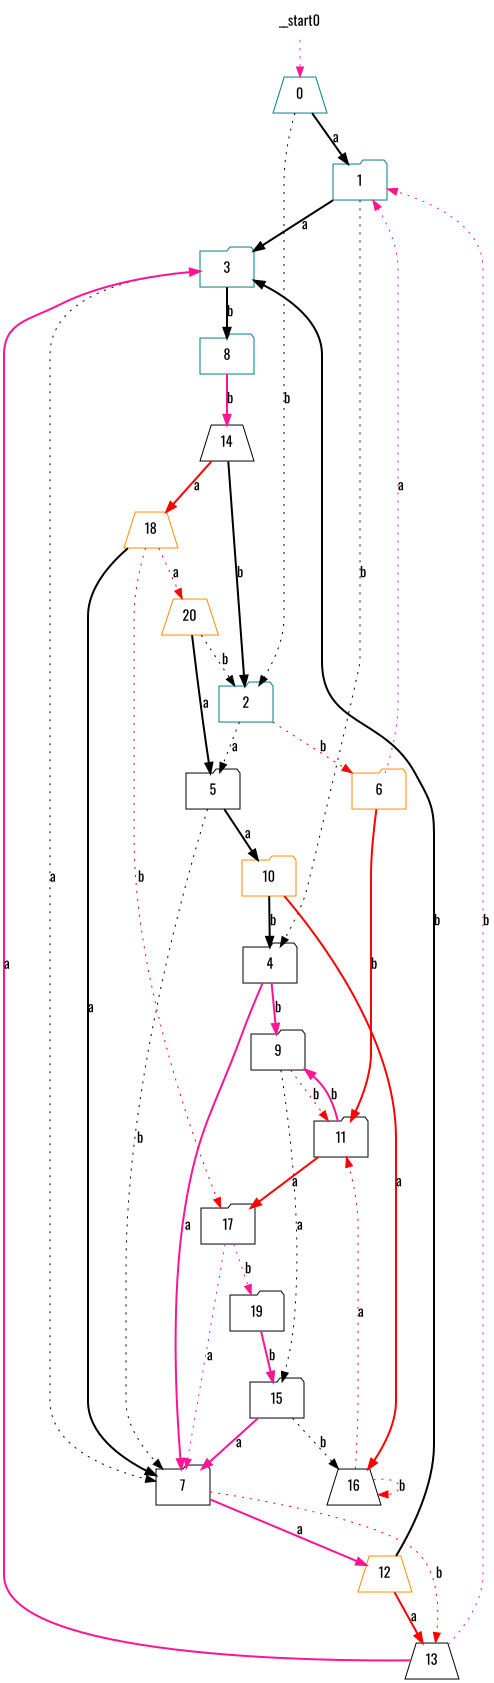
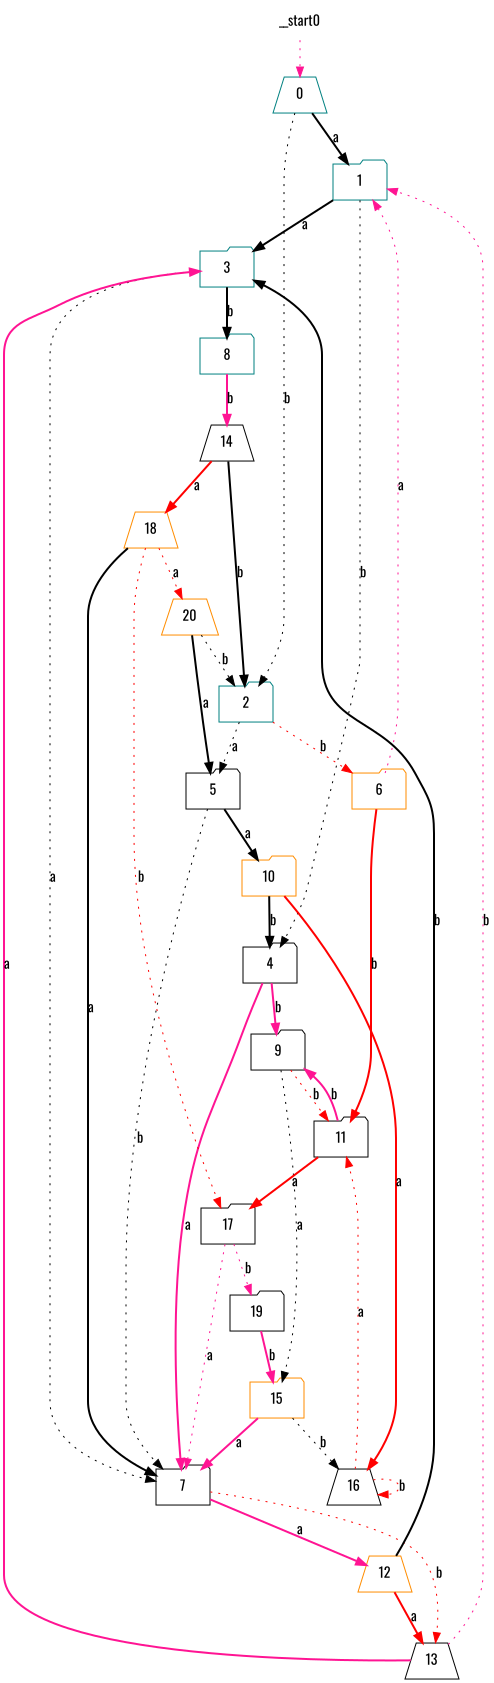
node "15": color black -> darkorange
